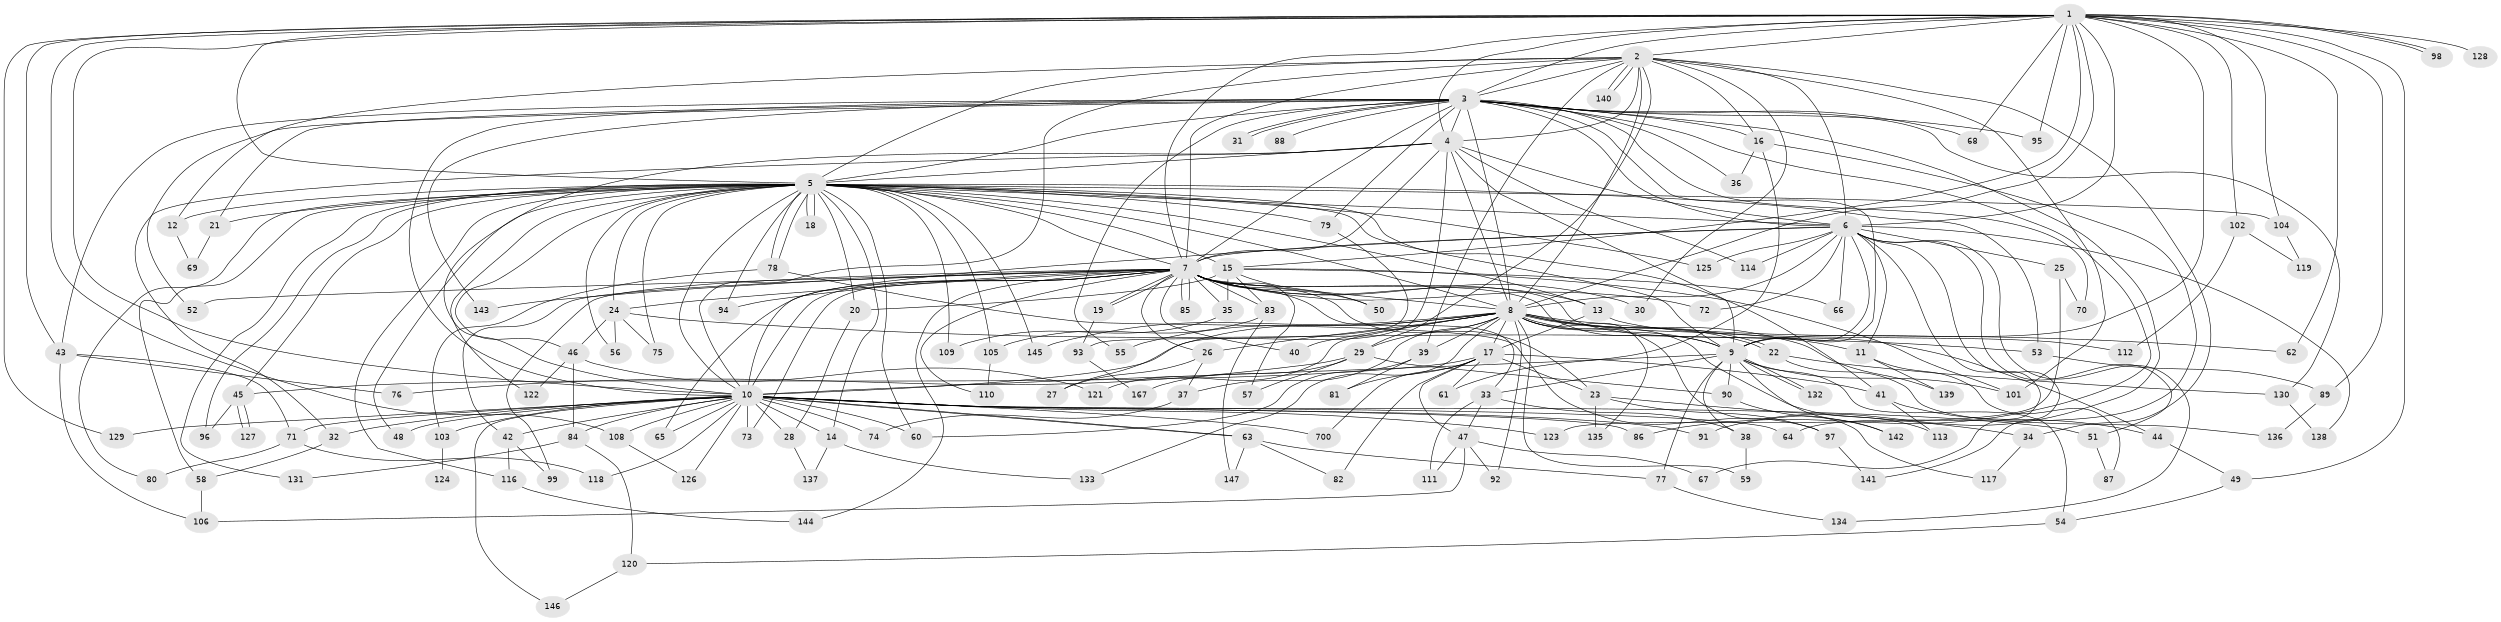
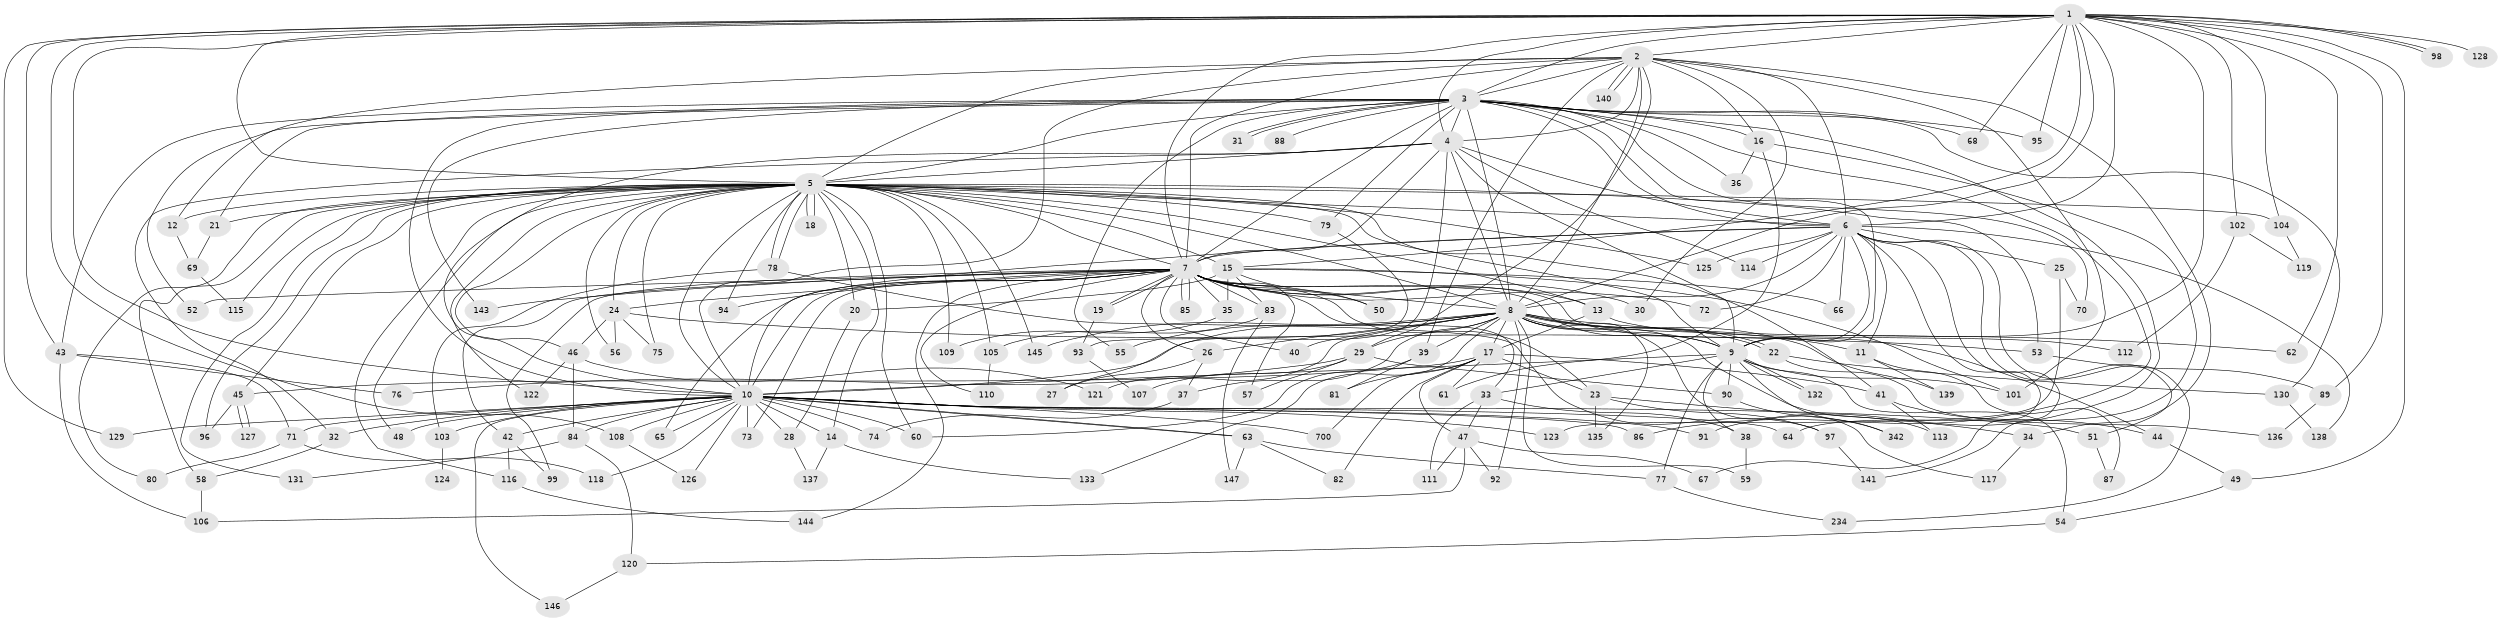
node "115": added
node "167": label "167" -> "107"
node "142": label "142" -> "342"
node "134": label "134" -> "234"
